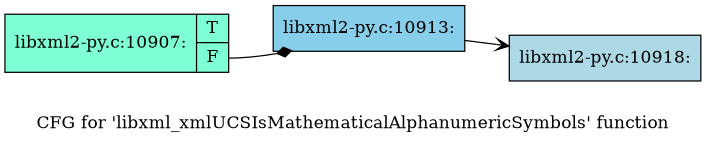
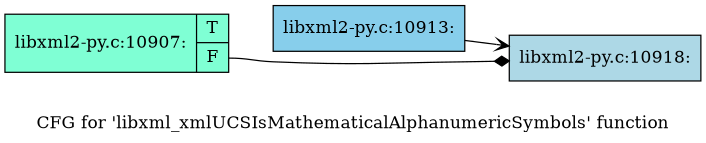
edge "libxml2-py.c:10907:" -> "libxml2-py.c:10913:": now "libxml2-py.c:10907:" -> "libxml2-py.c:10918:"
